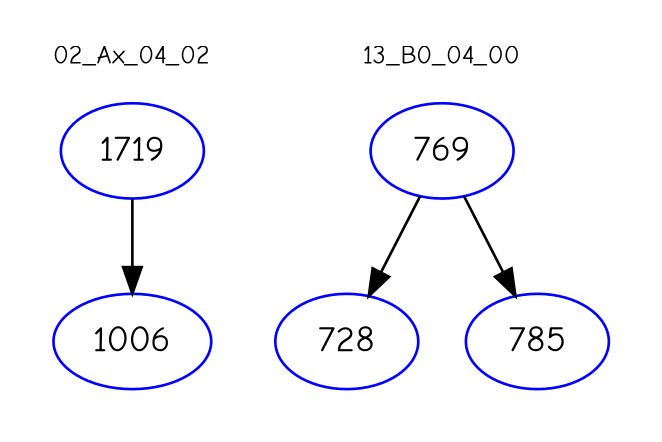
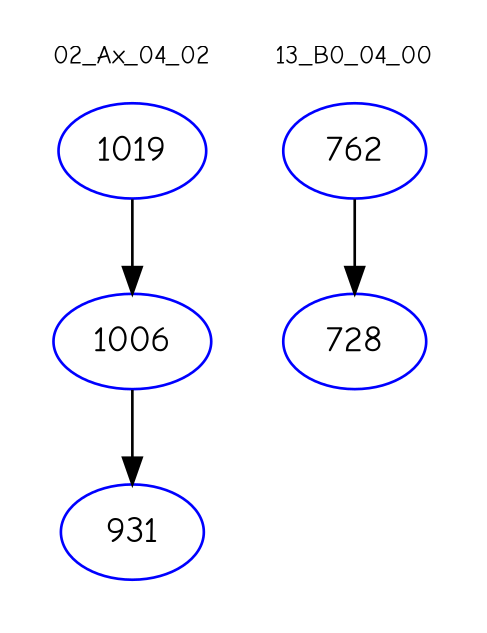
node "1719": label "1719" -> "1019"
node "769": label "769" -> "762"
node "785": removed
node "931": added
